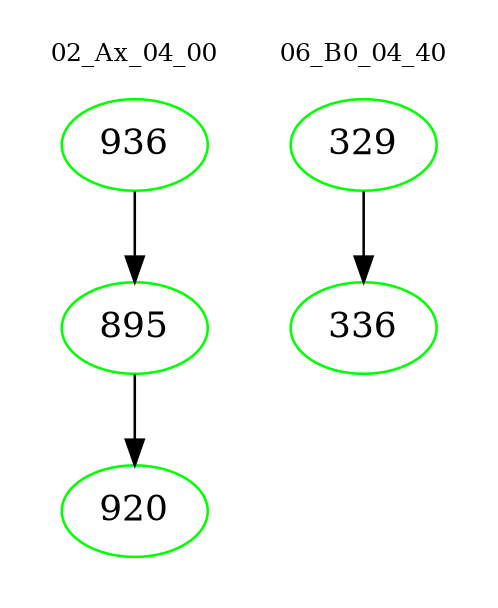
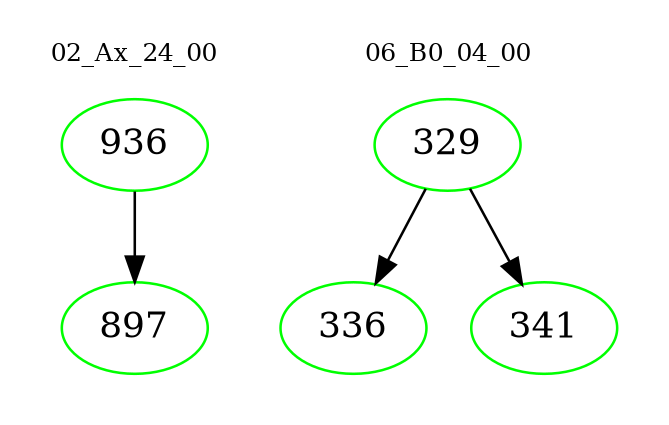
cluster "02_Ax_04_00": label "02_Ax_04_00" -> "02_Ax_24_00"
cluster "06_B0_04_40": label "06_B0_04_40" -> "06_B0_04_00"
node "895": label "895" -> "897"
node "341": added
node "920": removed
